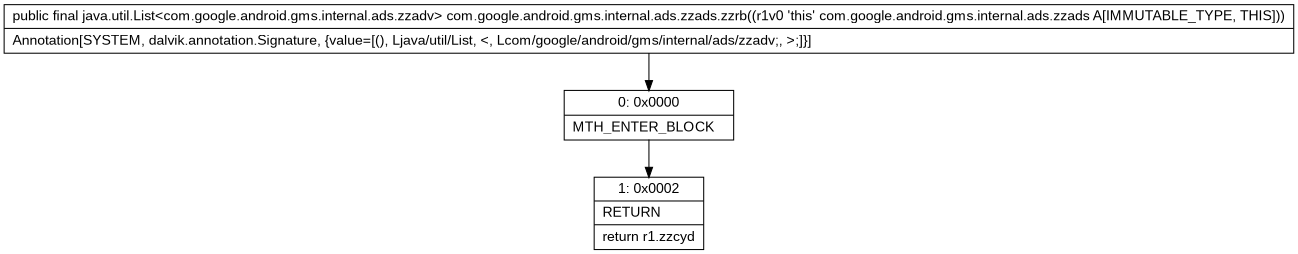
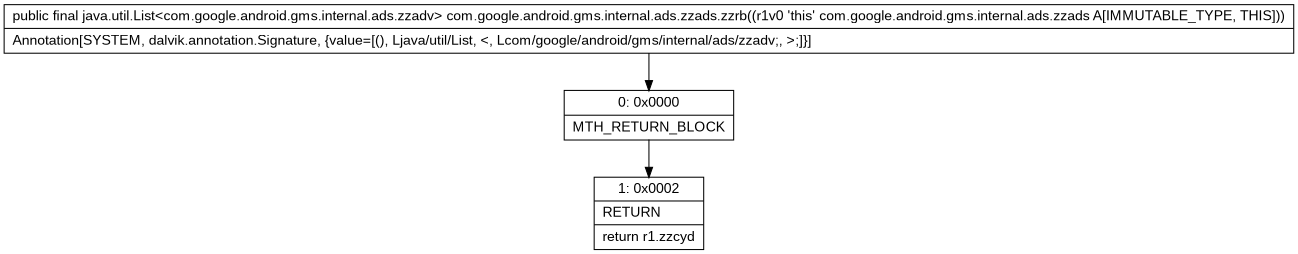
node "0: 0x0000": text "MTH_ENTER_BLOCK" -> "MTH_RETURN_BLOCK"
